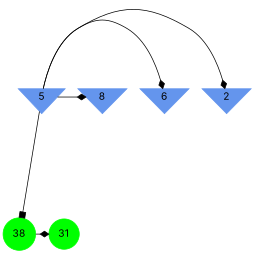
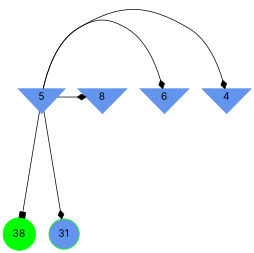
node "2": label "2" -> "4"
edge "38" -> "31": now "5" -> "31"
node "31": fillcolor green -> cornflowerblue
